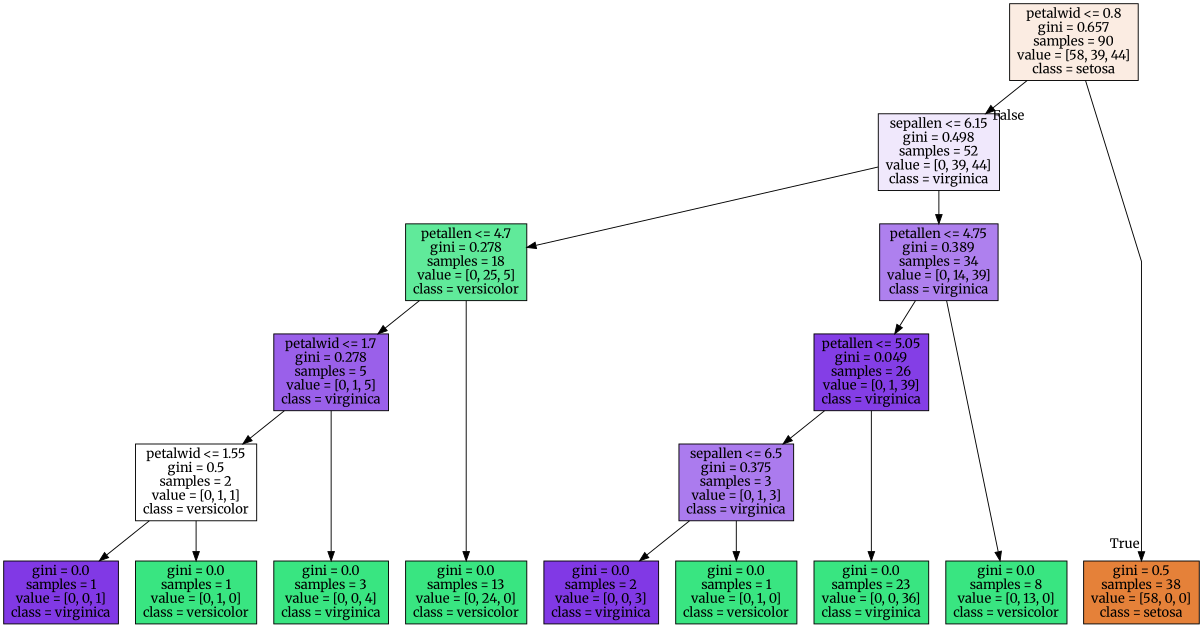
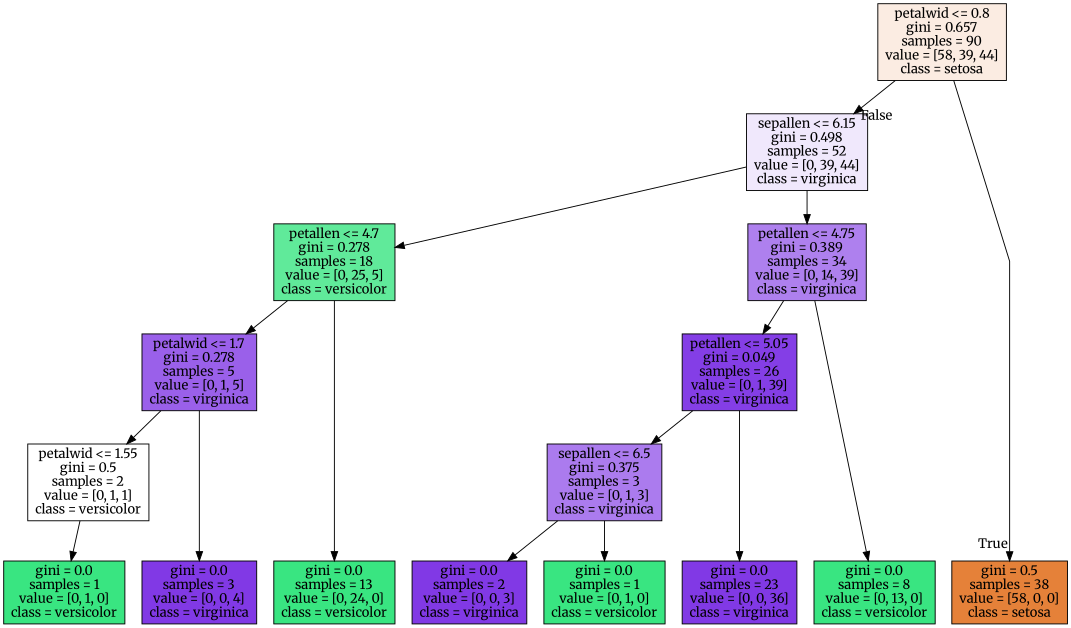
node "gini = 0.0 samples = 1 value = [0, 0, 1] class = virginica": removed
node "gini = 0.0 samples = 3 value = [0, 0, 4] class = virginica": fillcolor #39e581ff -> #8139e5ff
node "gini = 0.0 samples = 23 value = [0, 0, 36] class = virginica": fillcolor #39e581ff -> #8139e5ff
